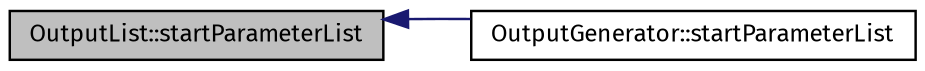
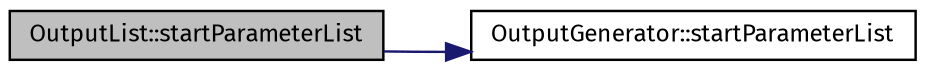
edge "OutputGenerator::startParameterList" -> "OutputList::startParameterList": reversed
